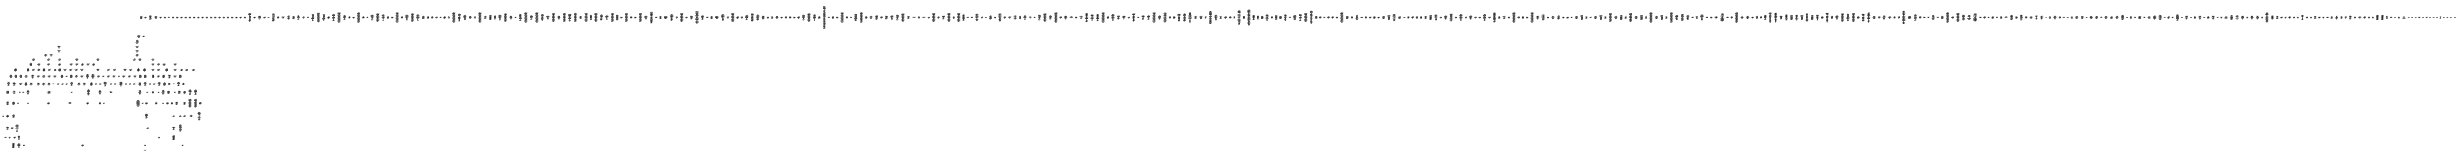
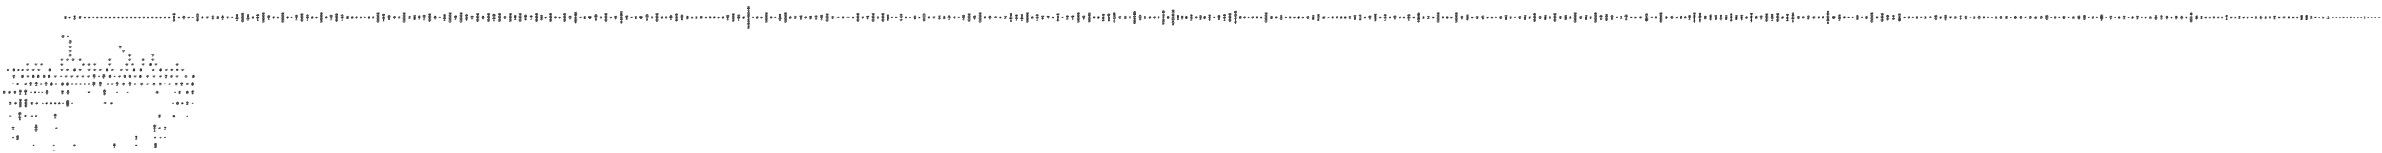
node "# 0x2a2 PUSHX LogicData EQ PUSHX Data JUMPI": added
